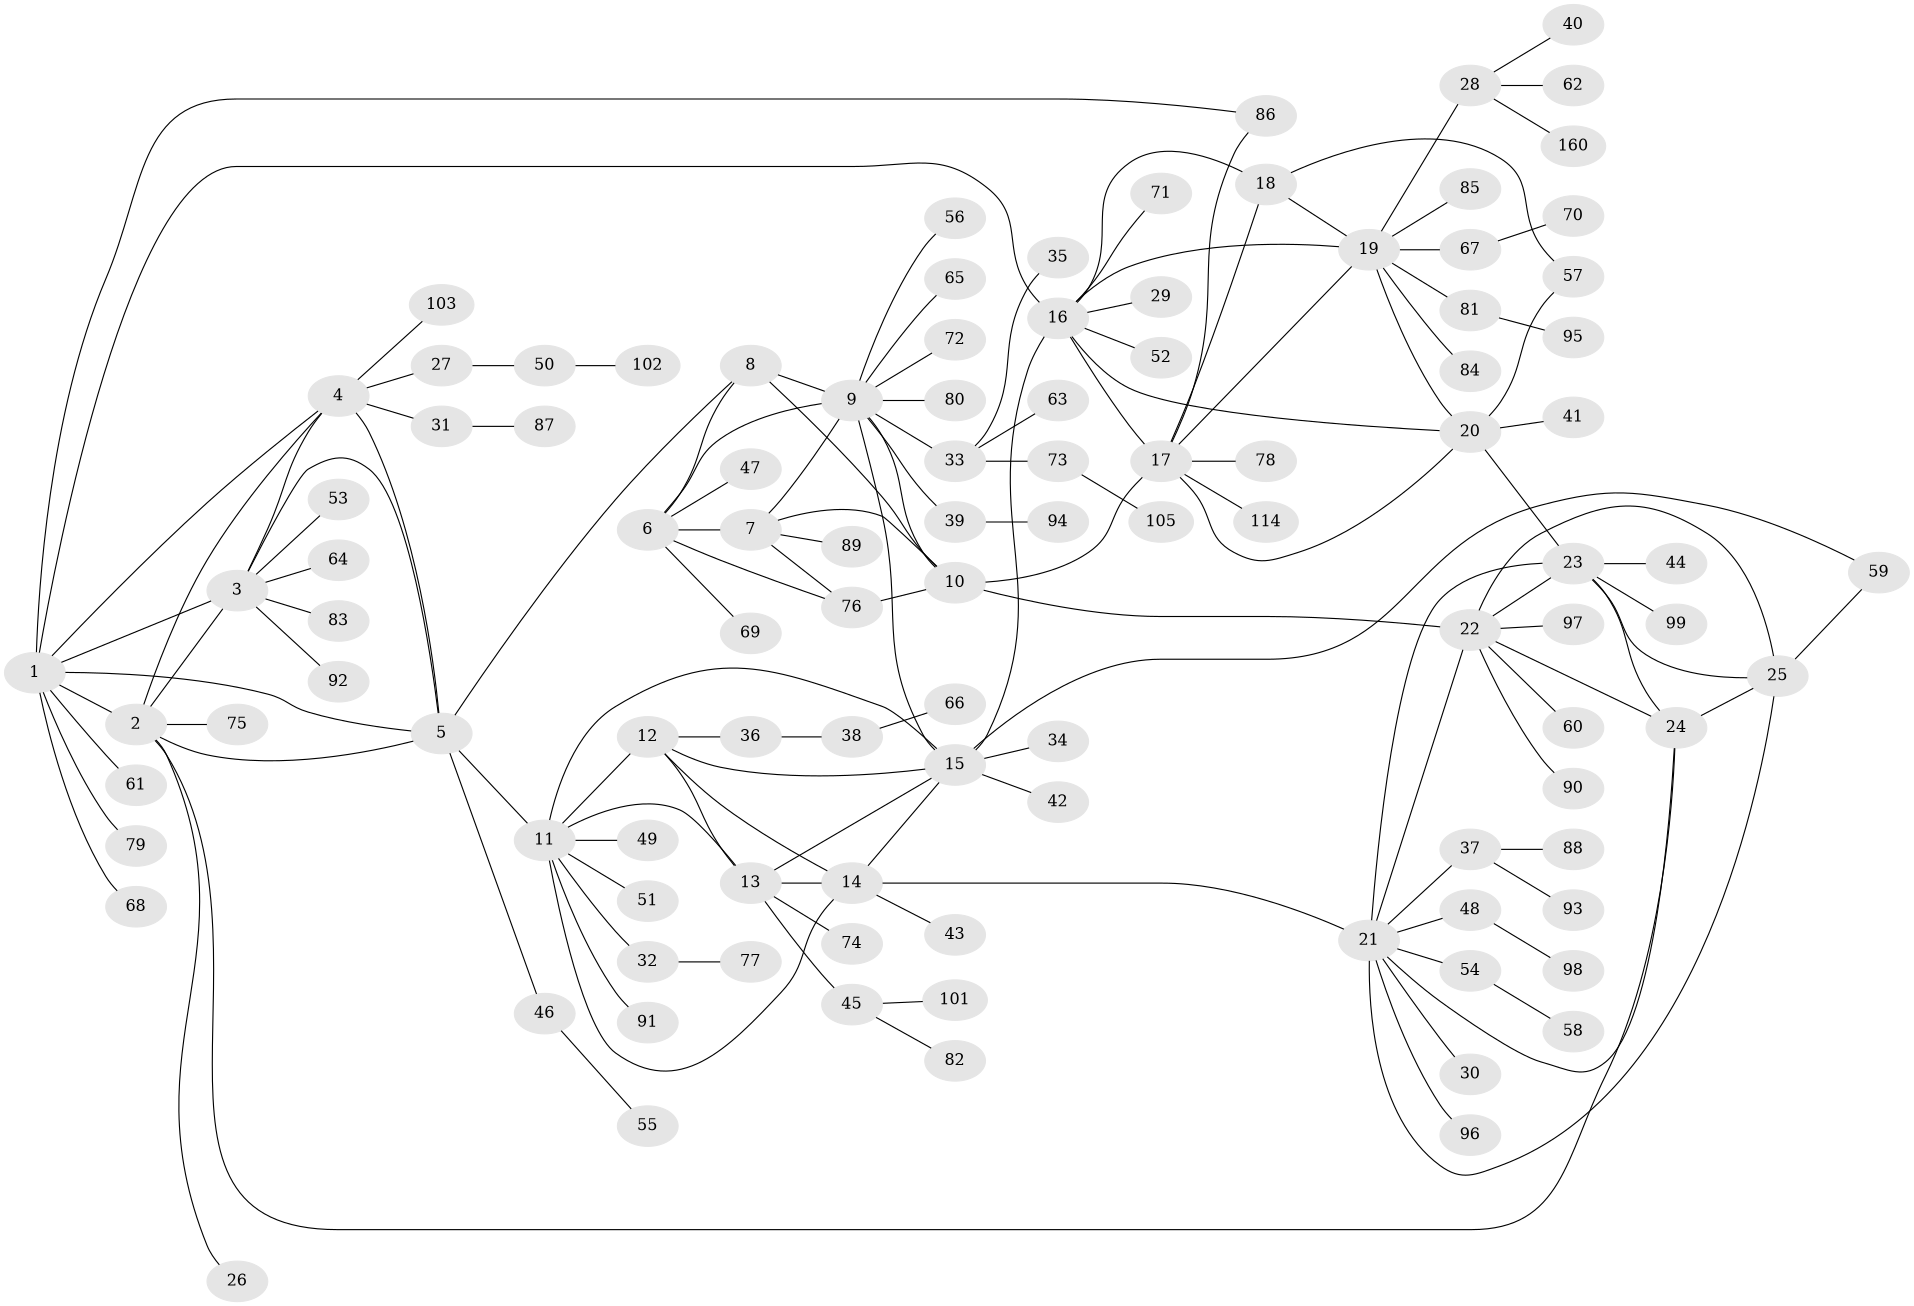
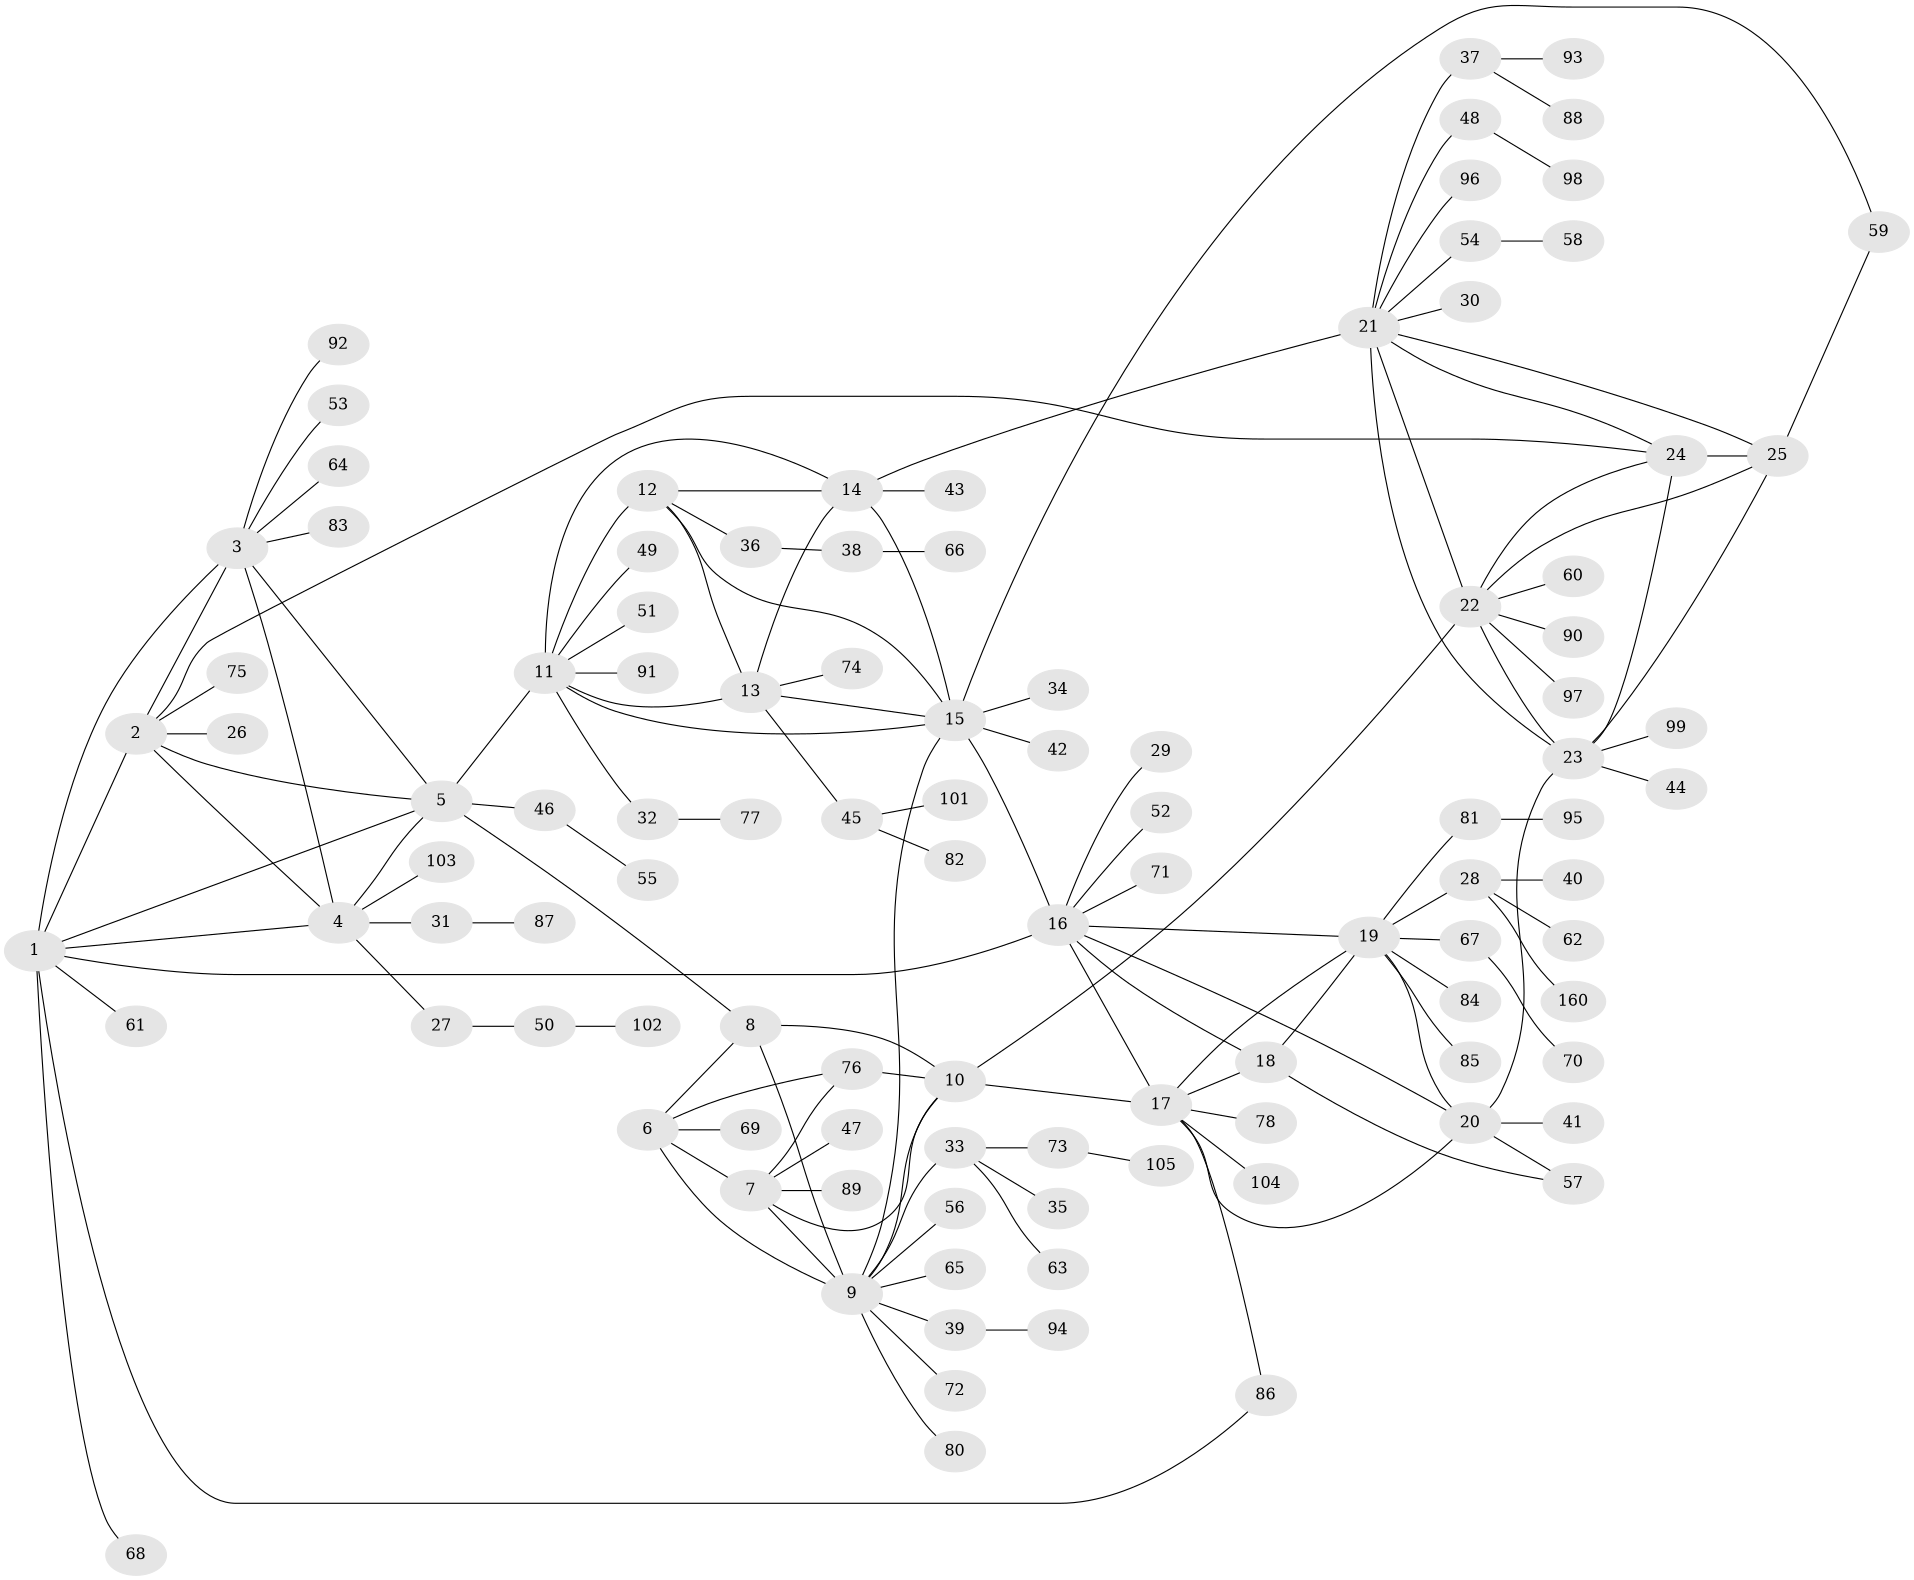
edge "47" -- "6": now "47" -- "7"
node "114": label "114" -> "104"
node "79": removed
